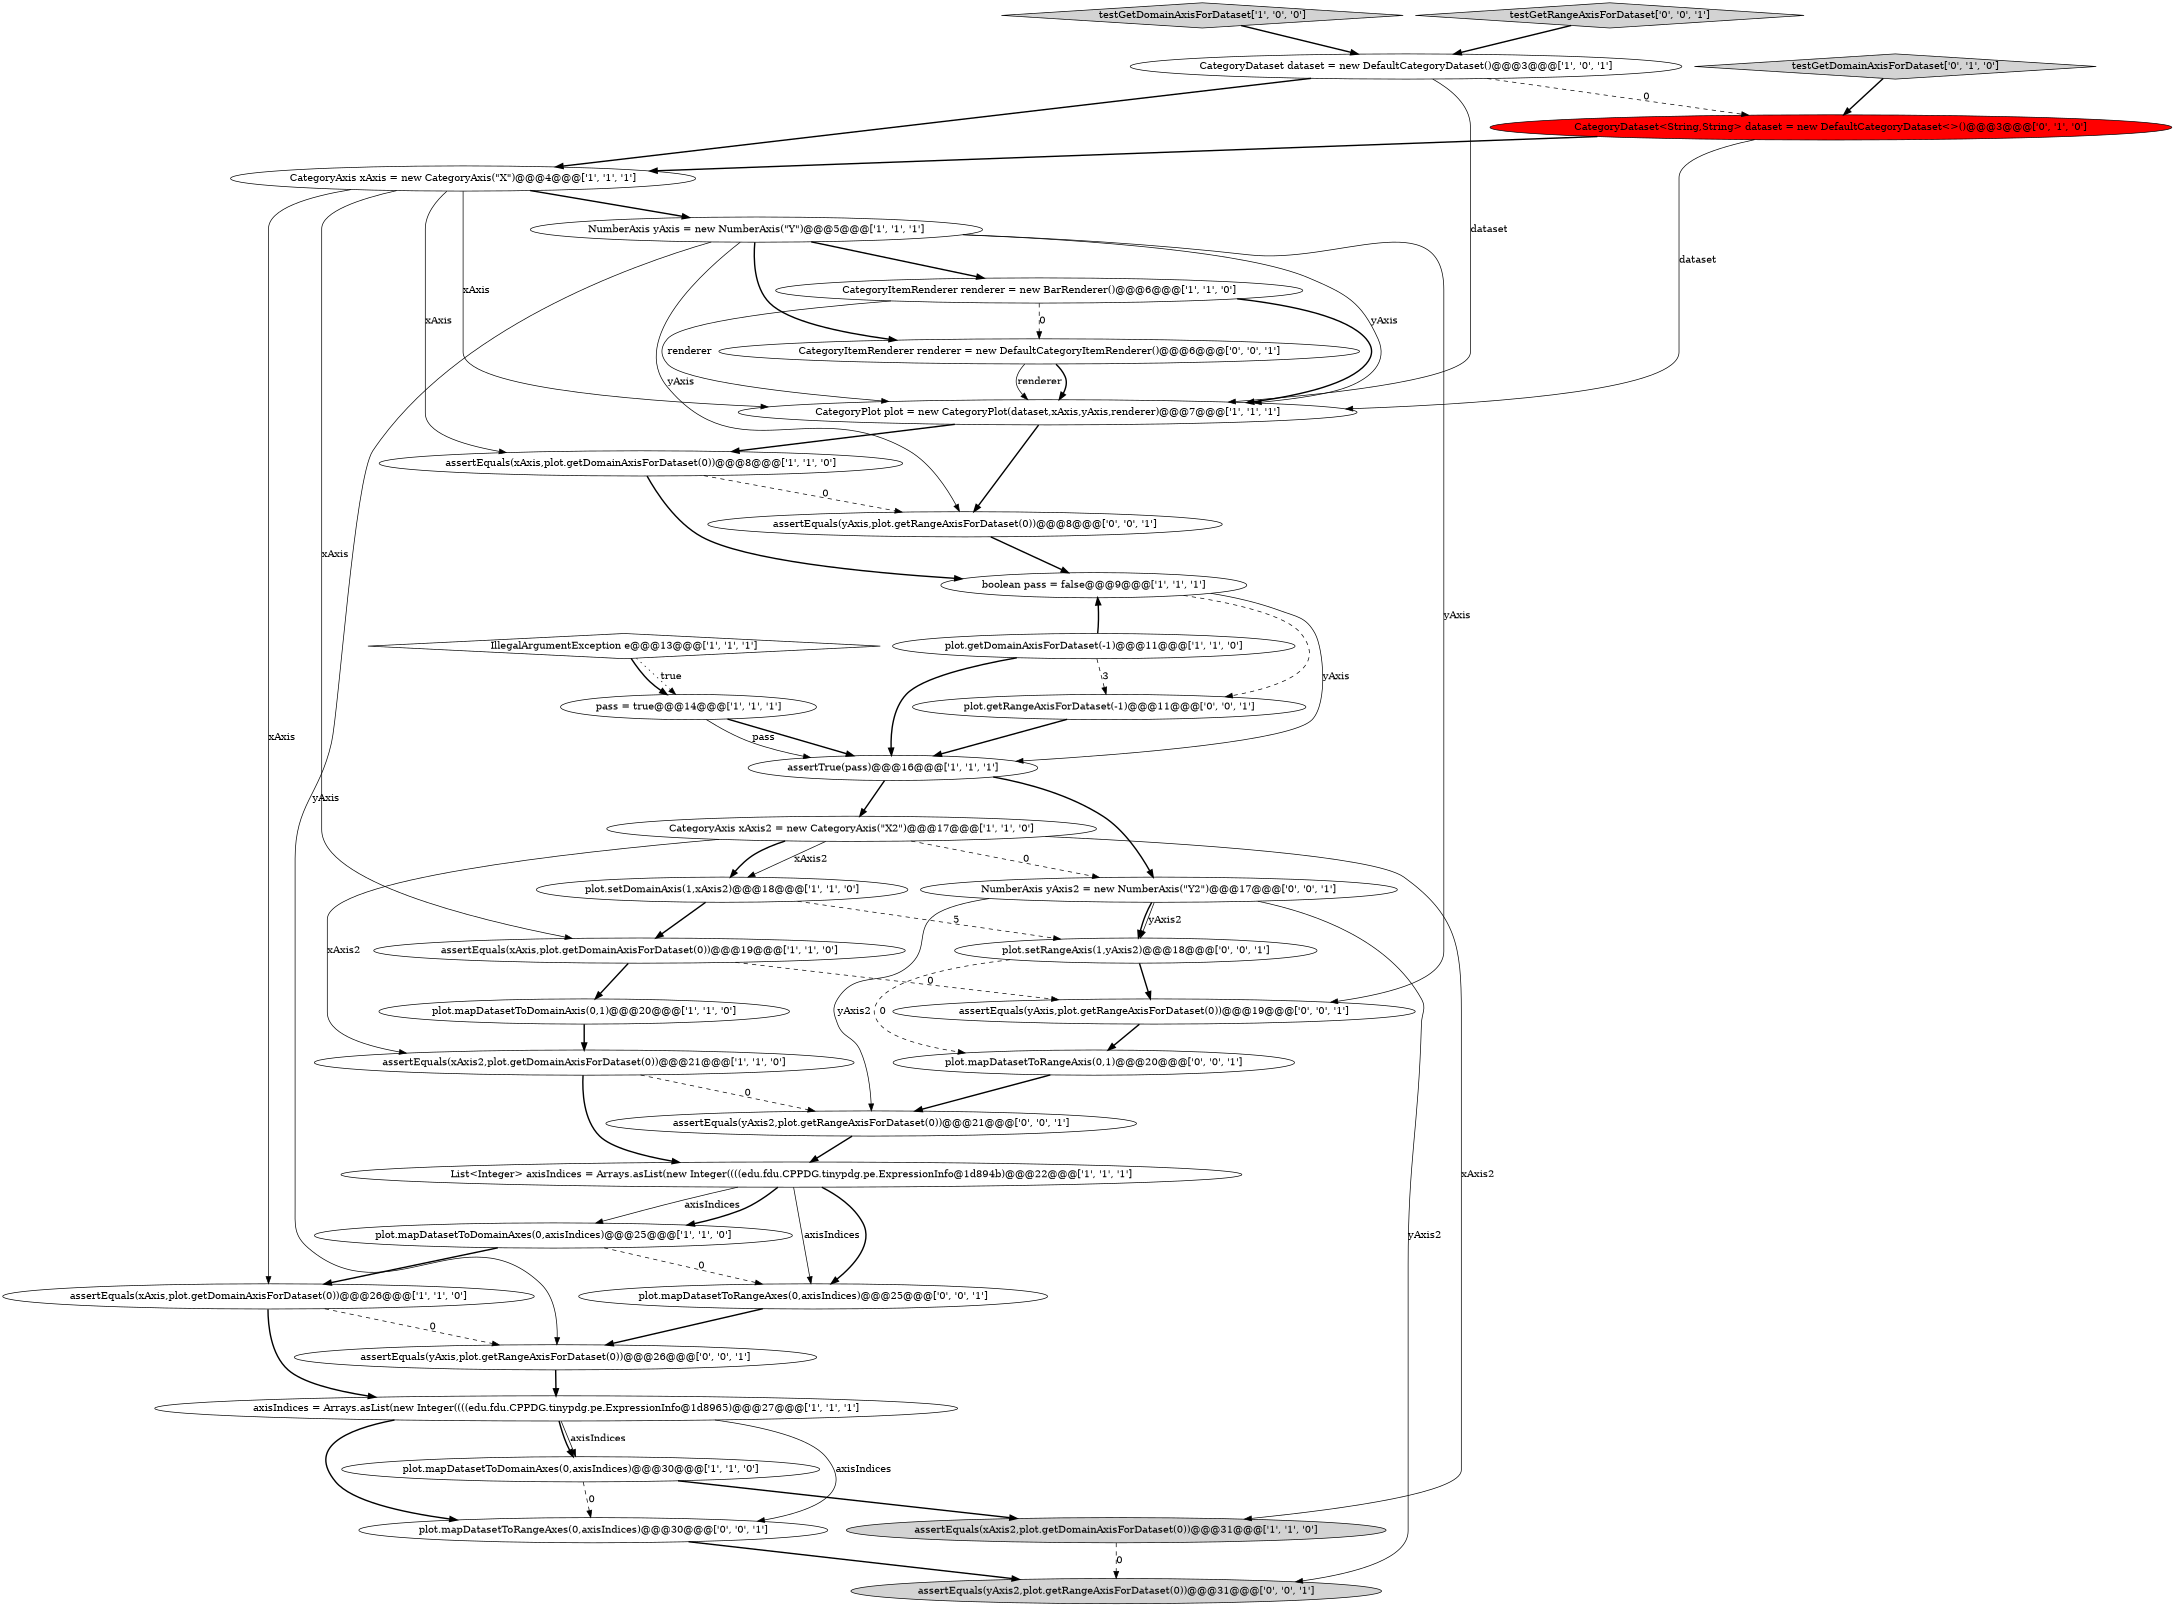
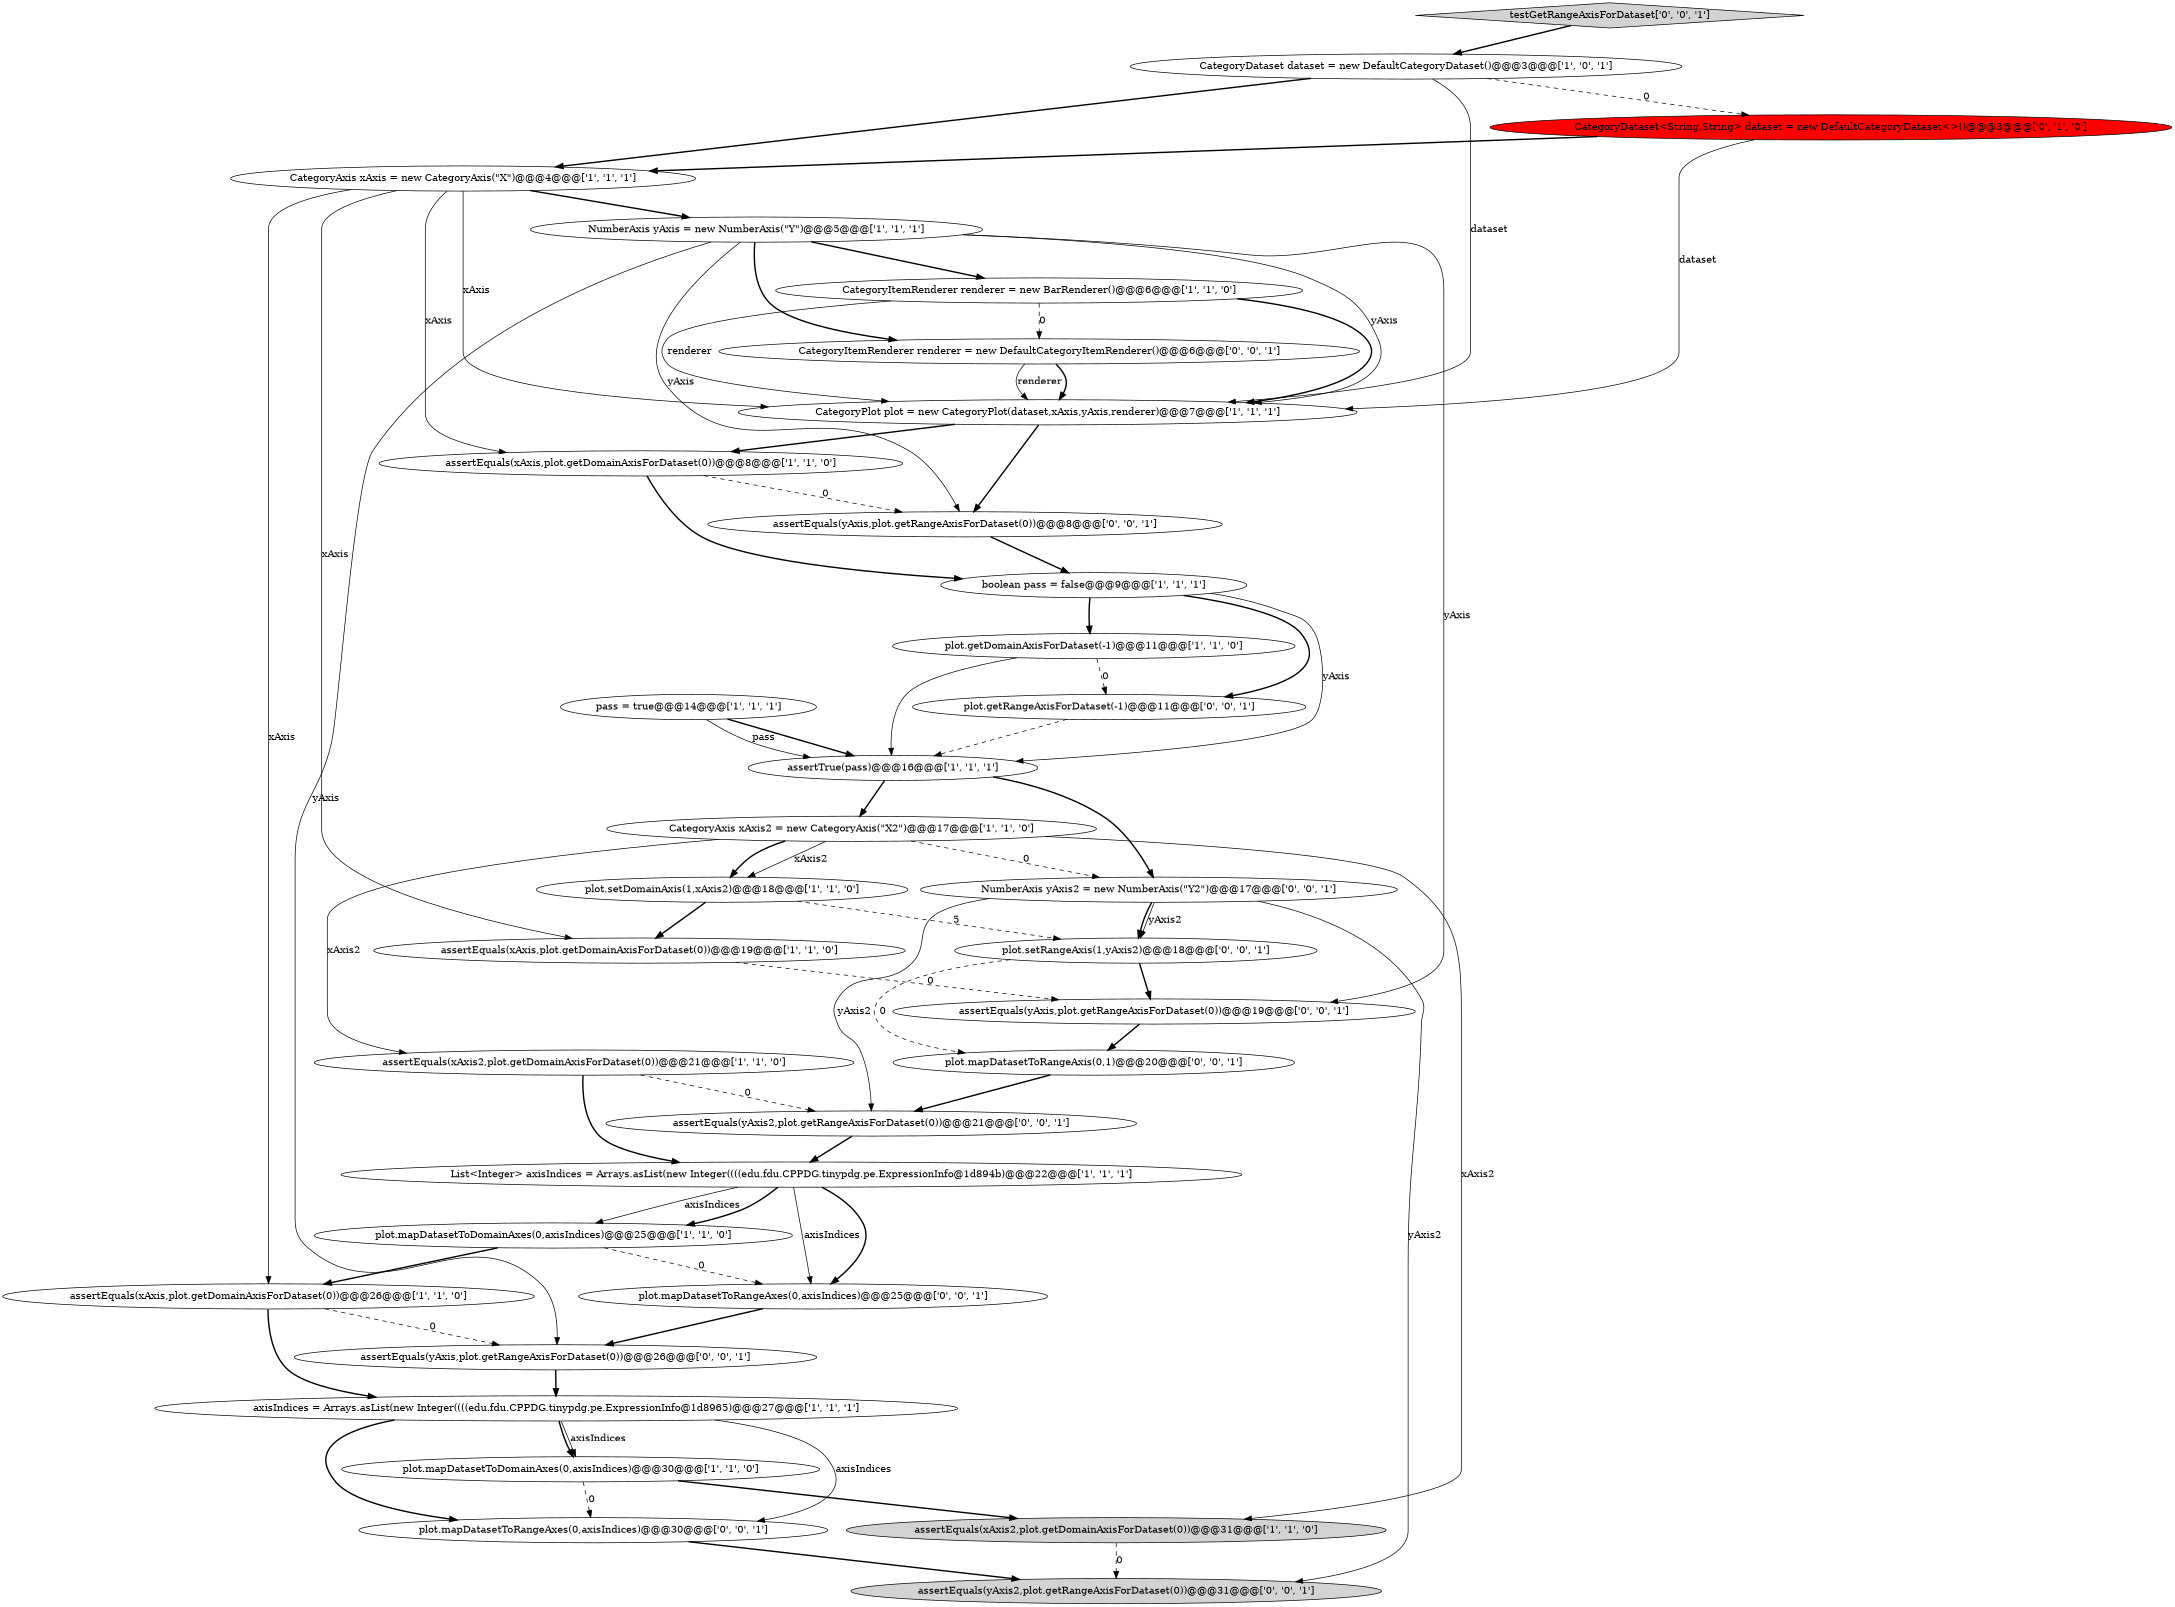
node "testGetDomainAxisForDataset['1', '0', '0']": removed
node "testGetDomainAxisForDataset['0', '1', '0']": removed
edge "plot.getDomainAxisForDataset(-1)@@@11@@@['1', '1', '0']" -> "boolean pass = false@@@9@@@['1', '1', '1']": reversed
edge "boolean pass = false@@@9@@@['1', '1', '1']" -> "plot.getRangeAxisForDataset(-1)@@@11@@@['0', '0', '1']": style dashed -> bold
node "IllegalArgumentException e@@@13@@@['1', '1', '1']": removed
edge "plot.getDomainAxisForDataset(-1)@@@11@@@['1', '1', '0']" -> "plot.getRangeAxisForDataset(-1)@@@11@@@['0', '0', '1']": label "3" -> "0"
edge "plot.getDomainAxisForDataset(-1)@@@11@@@['1', '1', '0']" -> "assertTrue(pass)@@@16@@@['1', '1', '1']": style bold -> solid
edge "plot.getRangeAxisForDataset(-1)@@@11@@@['0', '0', '1']" -> "assertTrue(pass)@@@16@@@['1', '1', '1']": style bold -> dashed
node "plot.mapDatasetToDomainAxis(0,1)@@@20@@@['1', '1', '0']": removed
